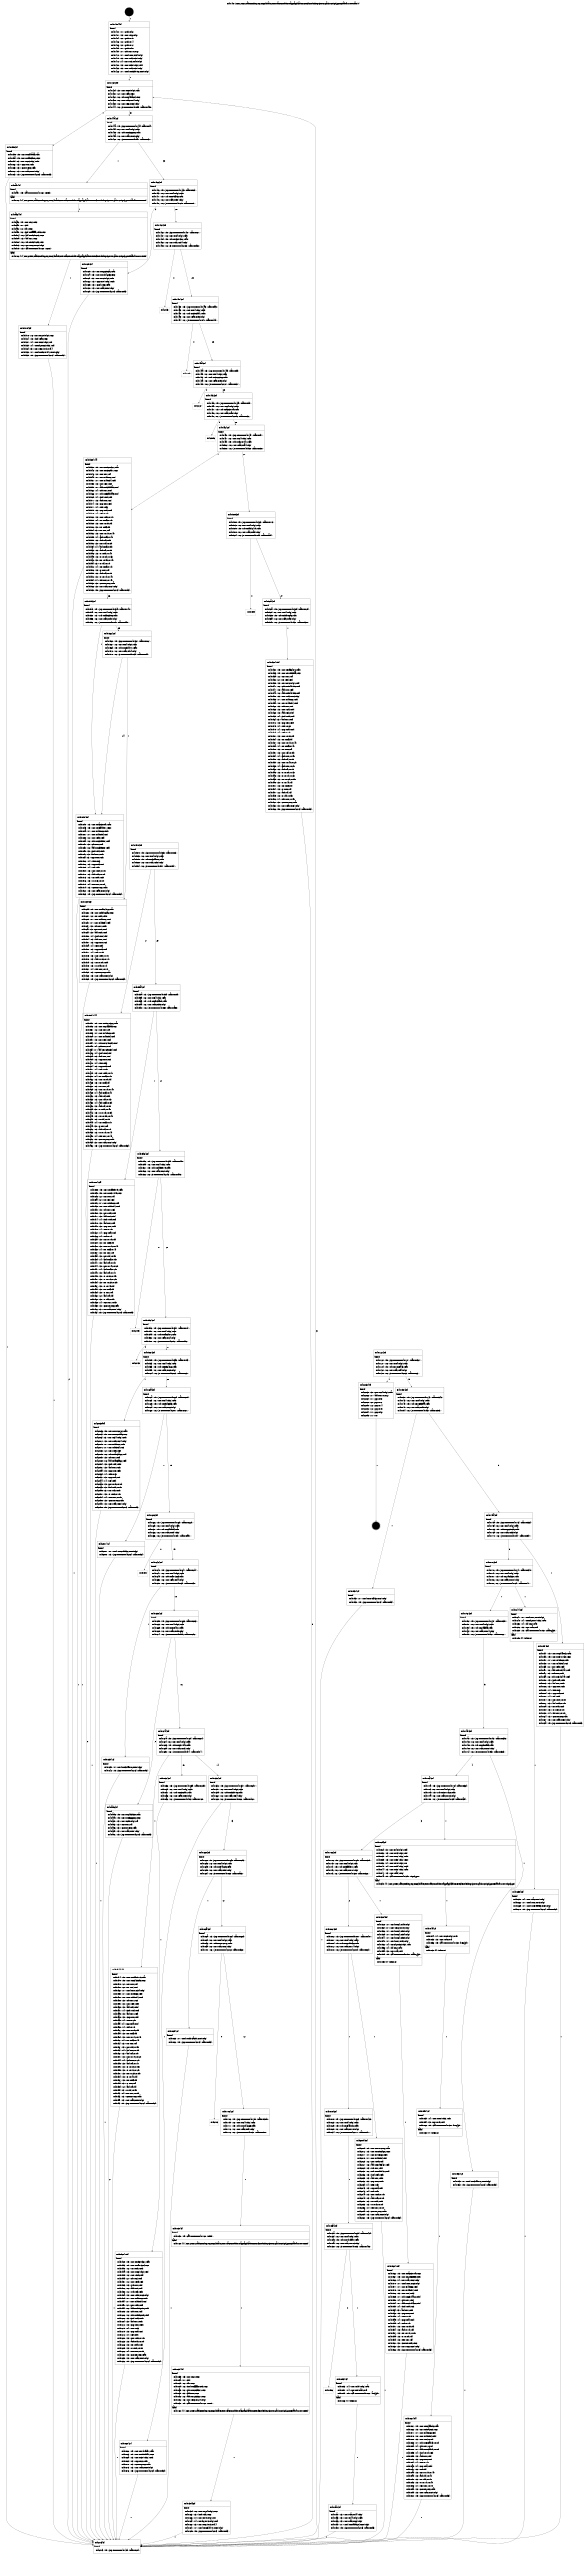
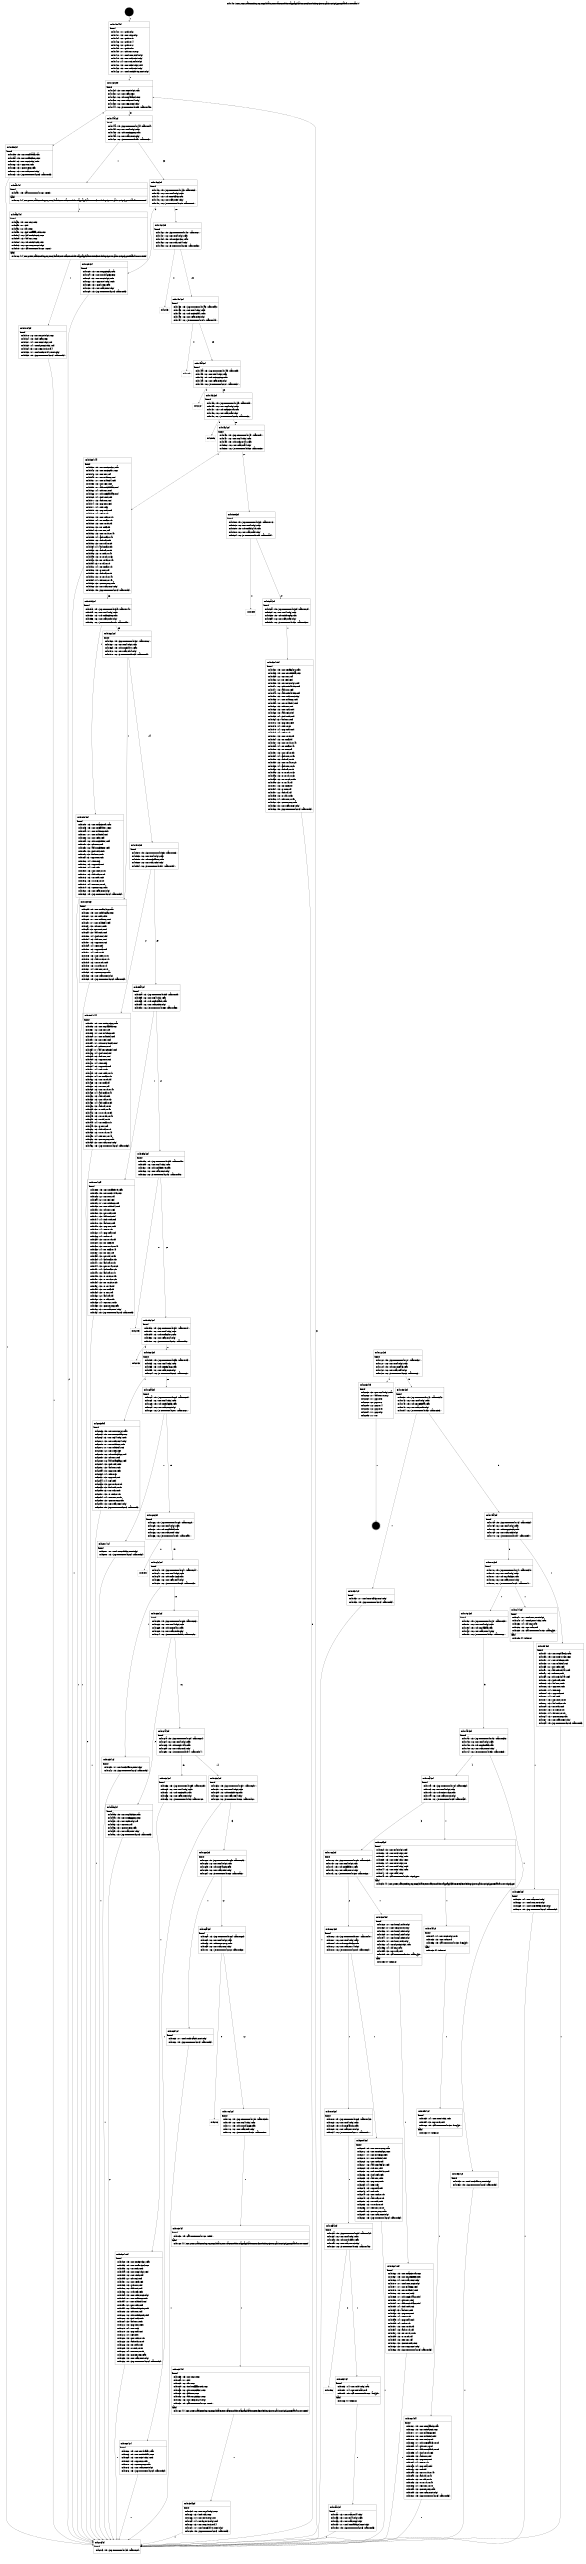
edge "0x401562 [28]" -> "0x4018d0 [88]": now "0x401562 [28]" -> "0x40157e [28]"
node "0x401f74 [141]": removed
